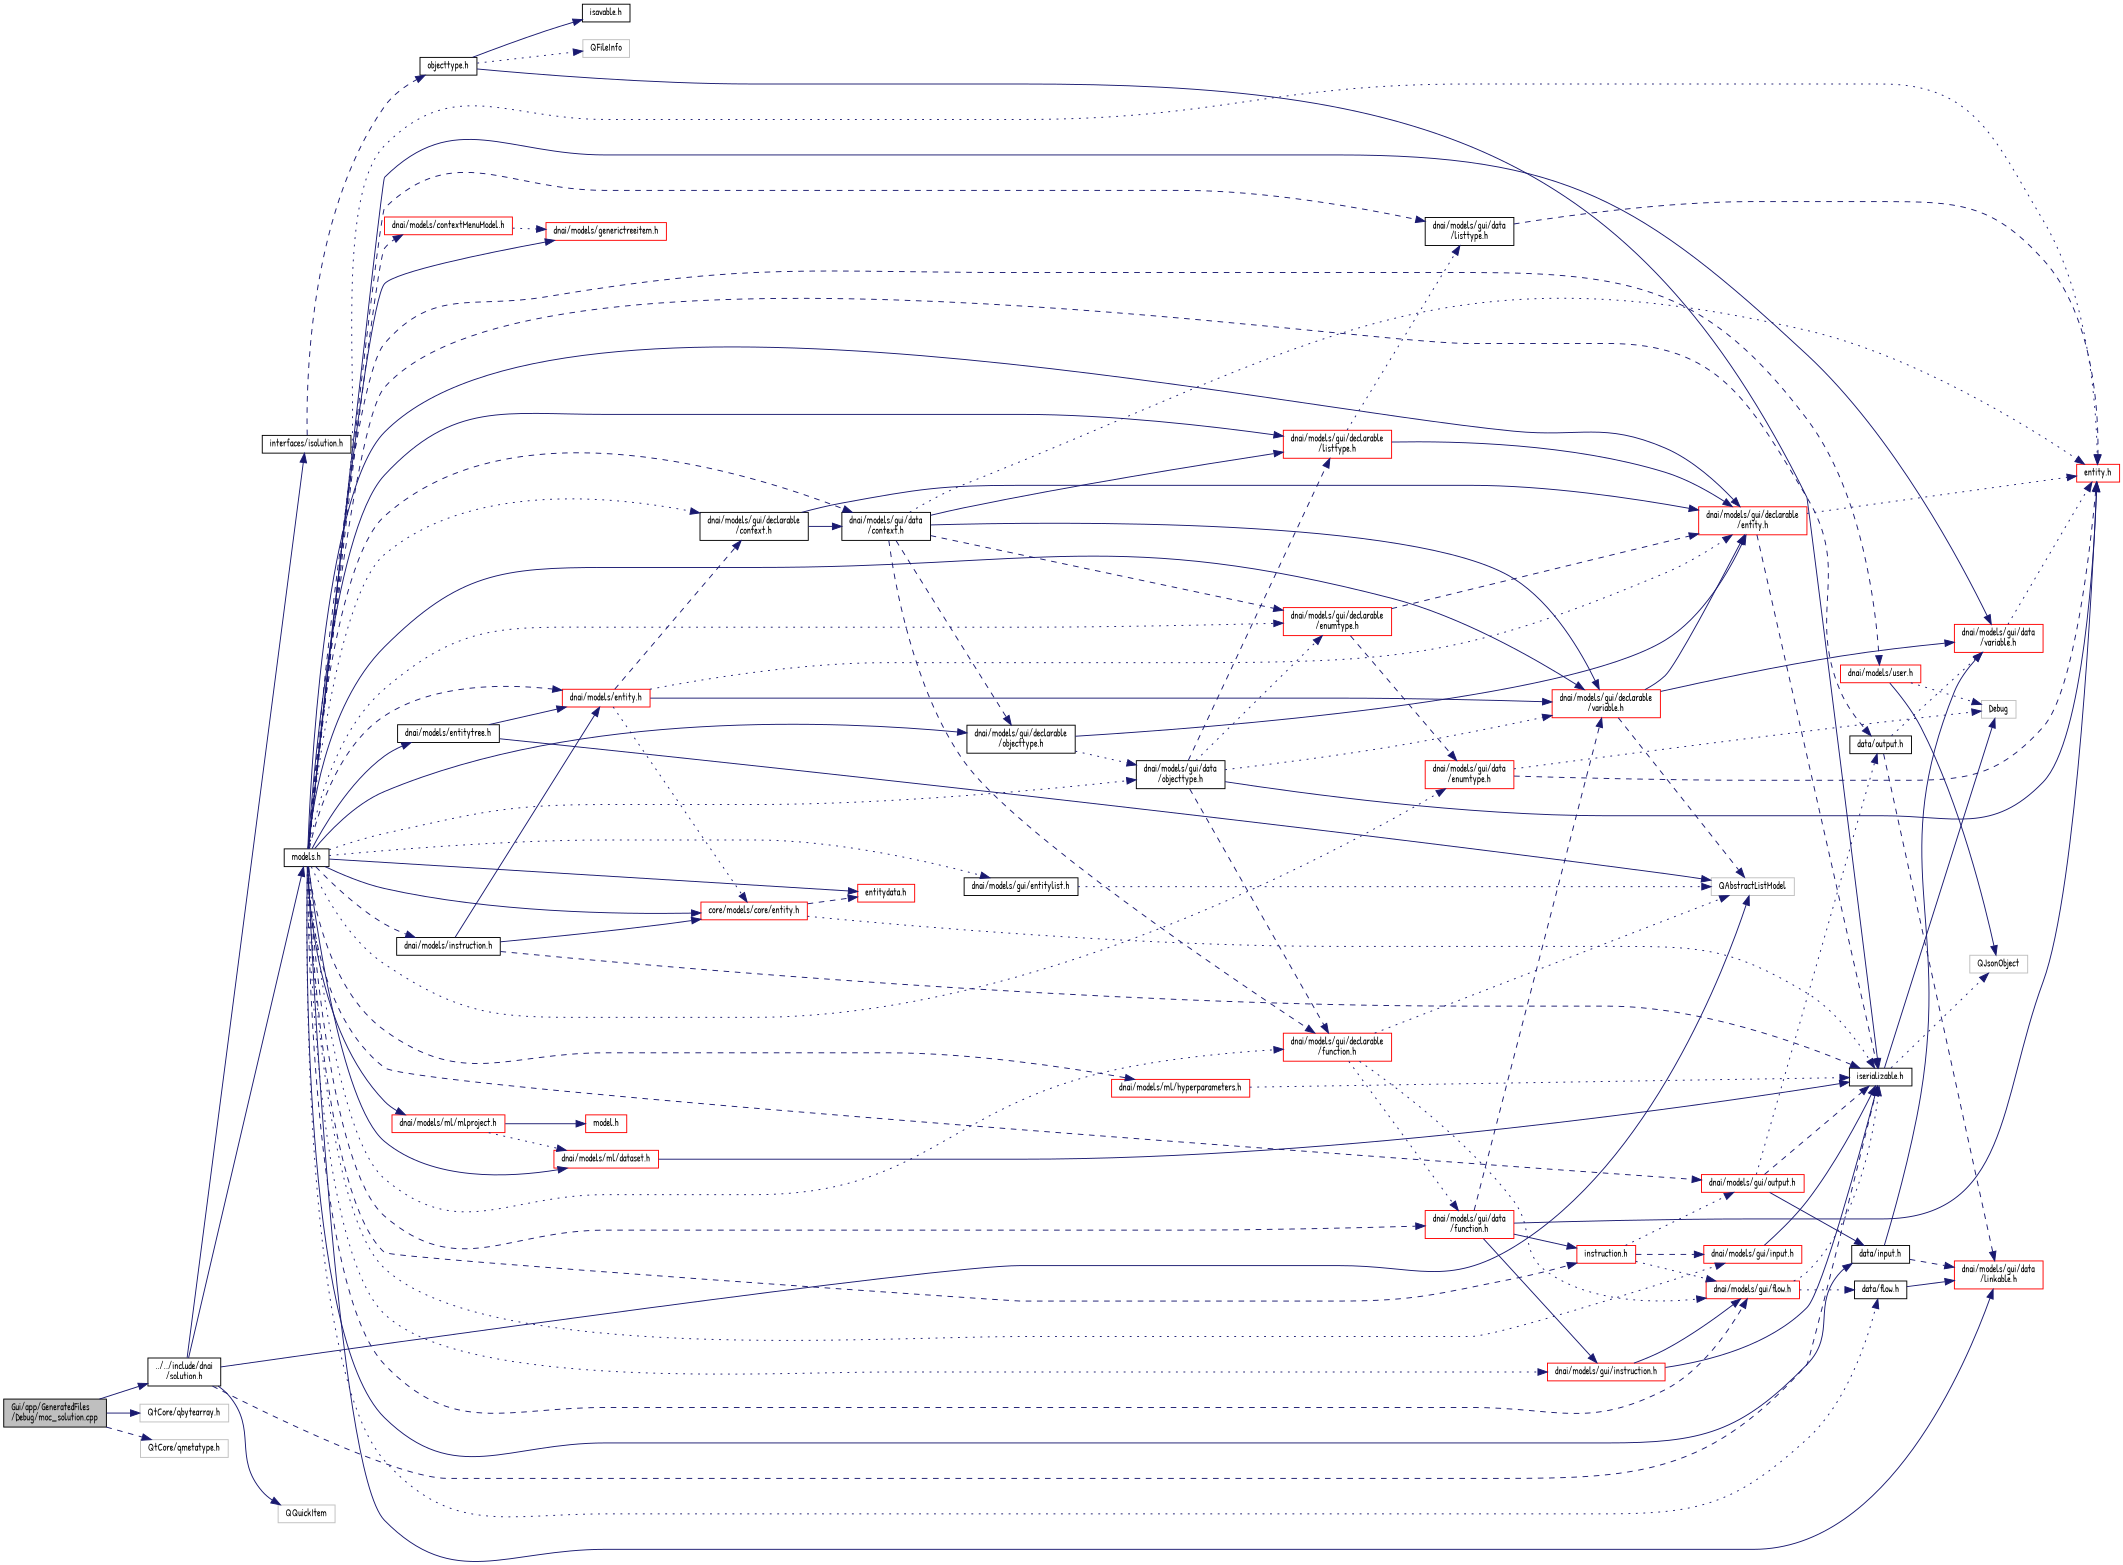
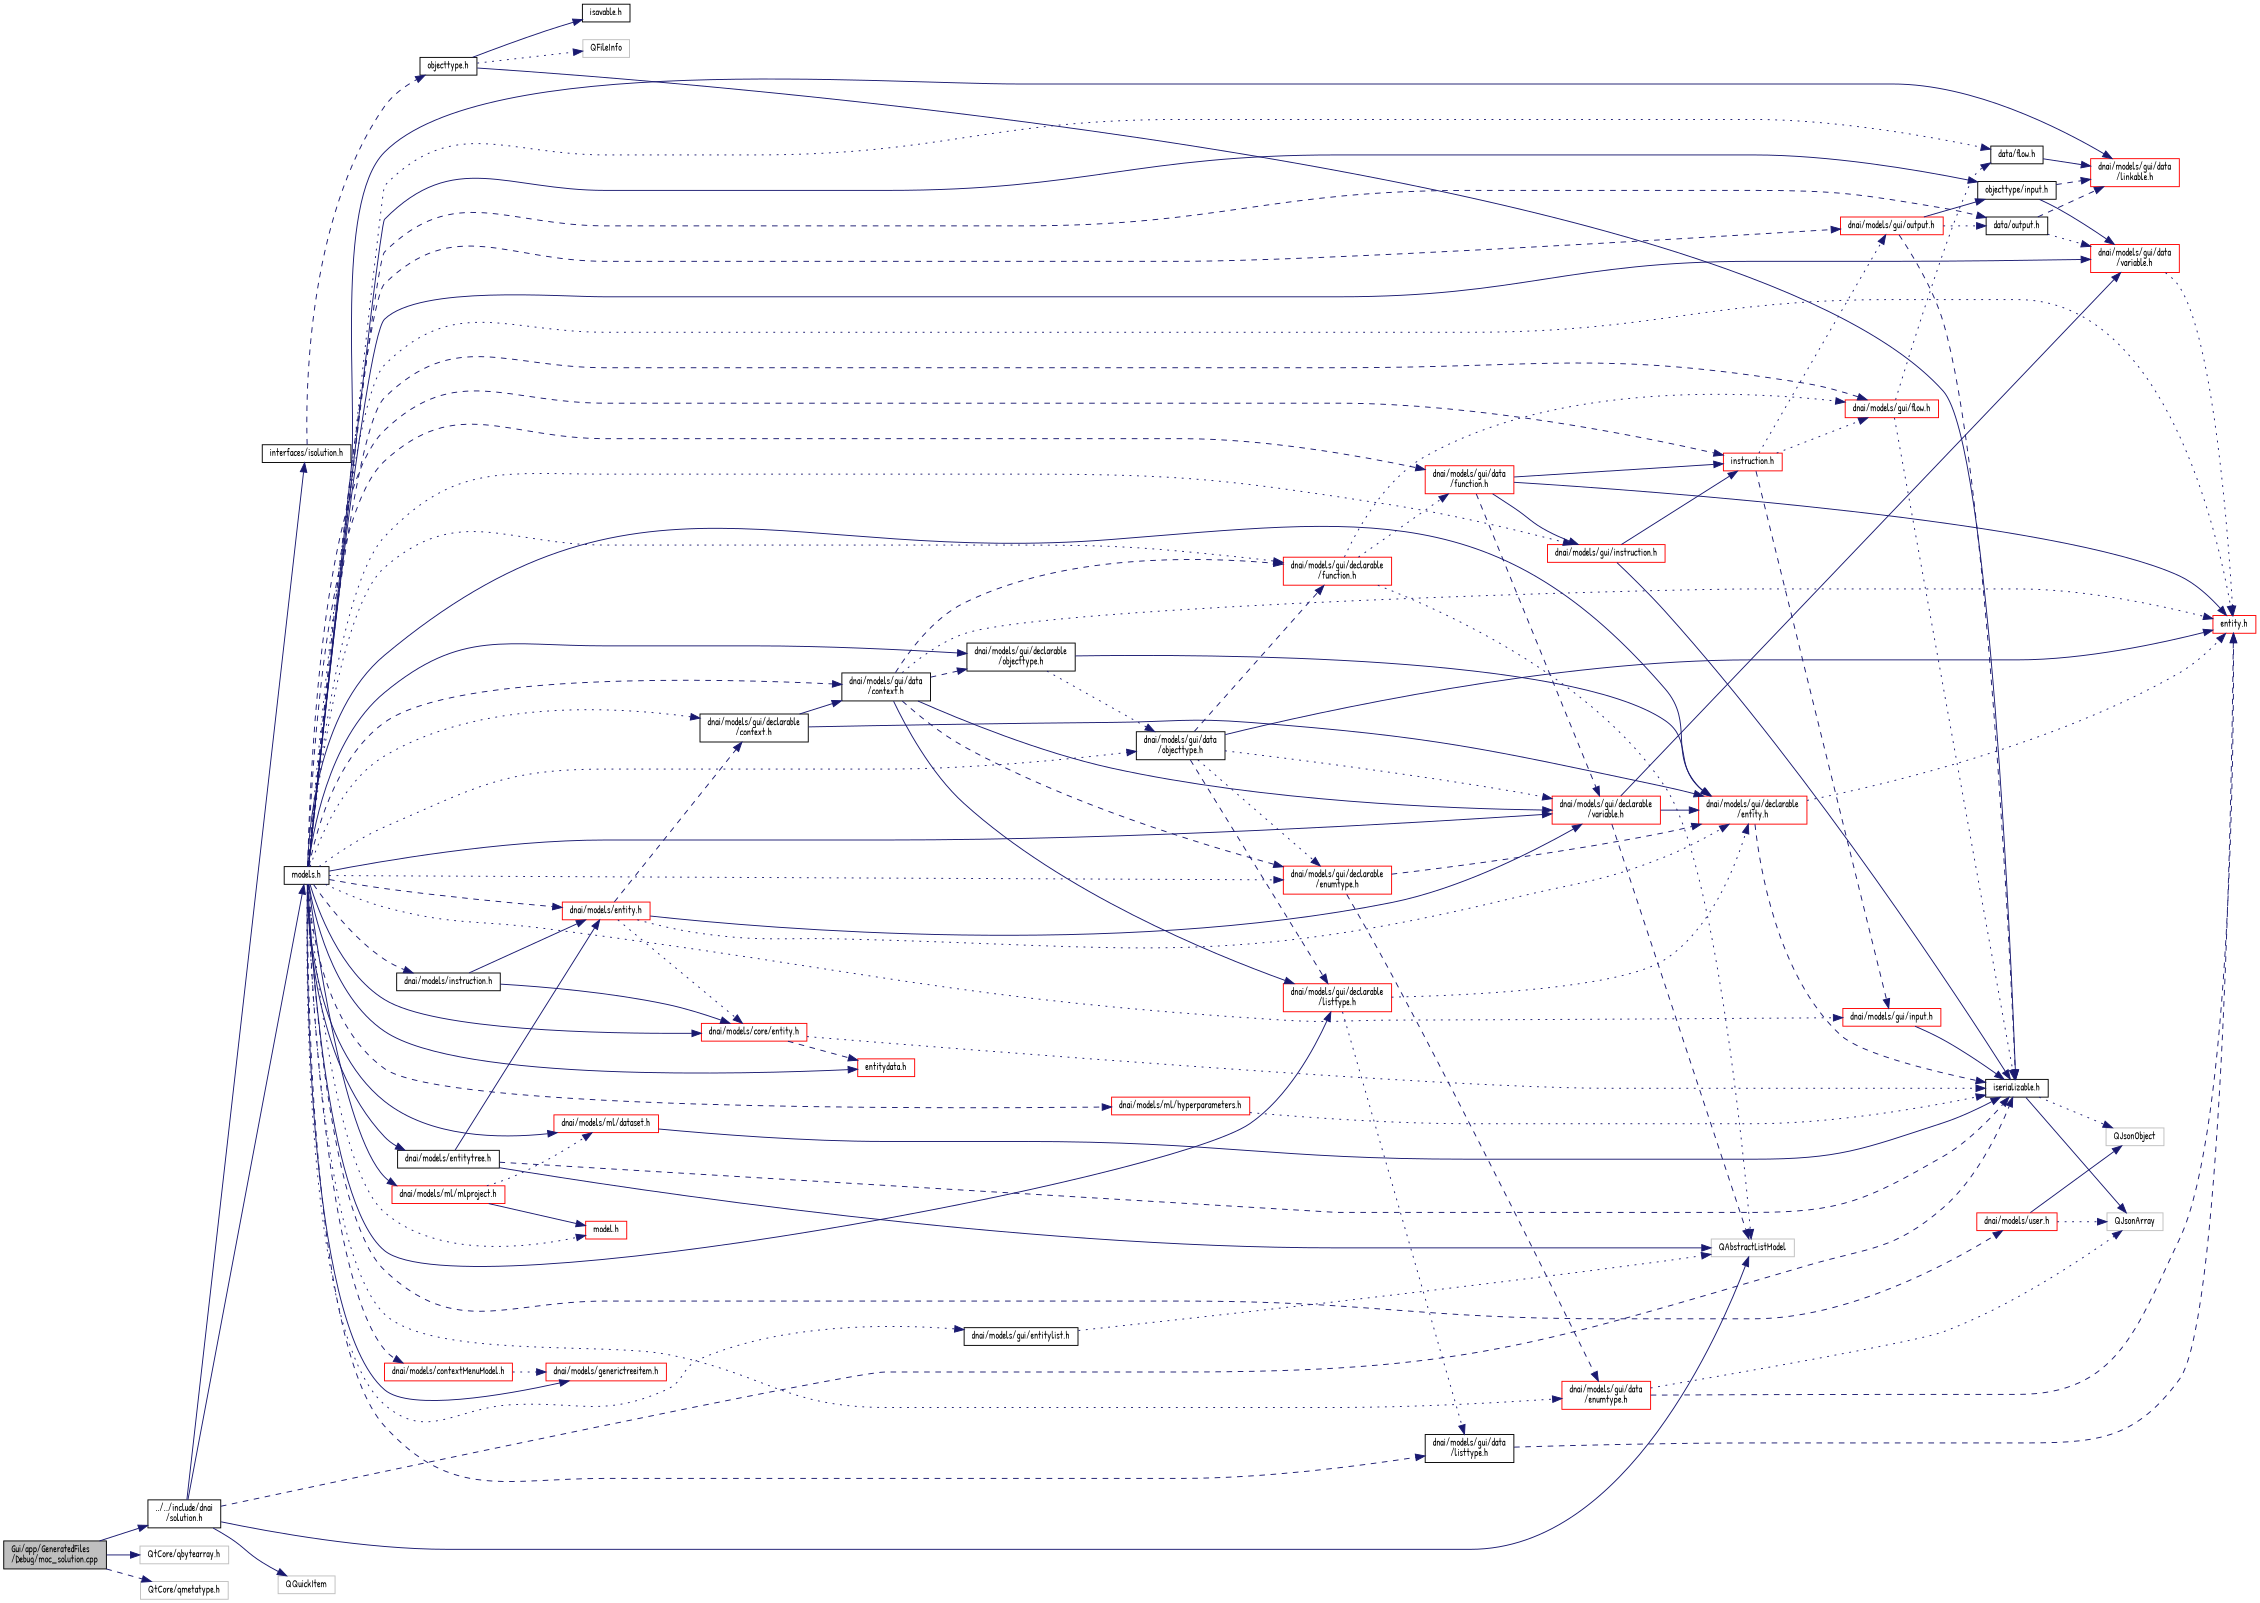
edge "dnai/models/gui/declarable /listtype.h" -> "dnai/models/gui/declarable /entity.h": style solid -> dotted
node "Debug": label "Debug" -> "QJsonArray"
node "core/models/core/entity.h": label "core/models/core/entity.h" -> "dnai/models/core/entity.h"
edge "dnai/models/instruction.h" -> "iserializable.h": now "dnai/models/entitytree.h" -> "iserializable.h"
edge "models.h" -> "model.h": added
node "data/input.h": label "data/input.h" -> "objecttype/input.h"
edge "dnai/models/gui/instruction.h" -> "dnai/models/gui/flow.h": now "dnai/models/gui/instruction.h" -> "instruction.h"
